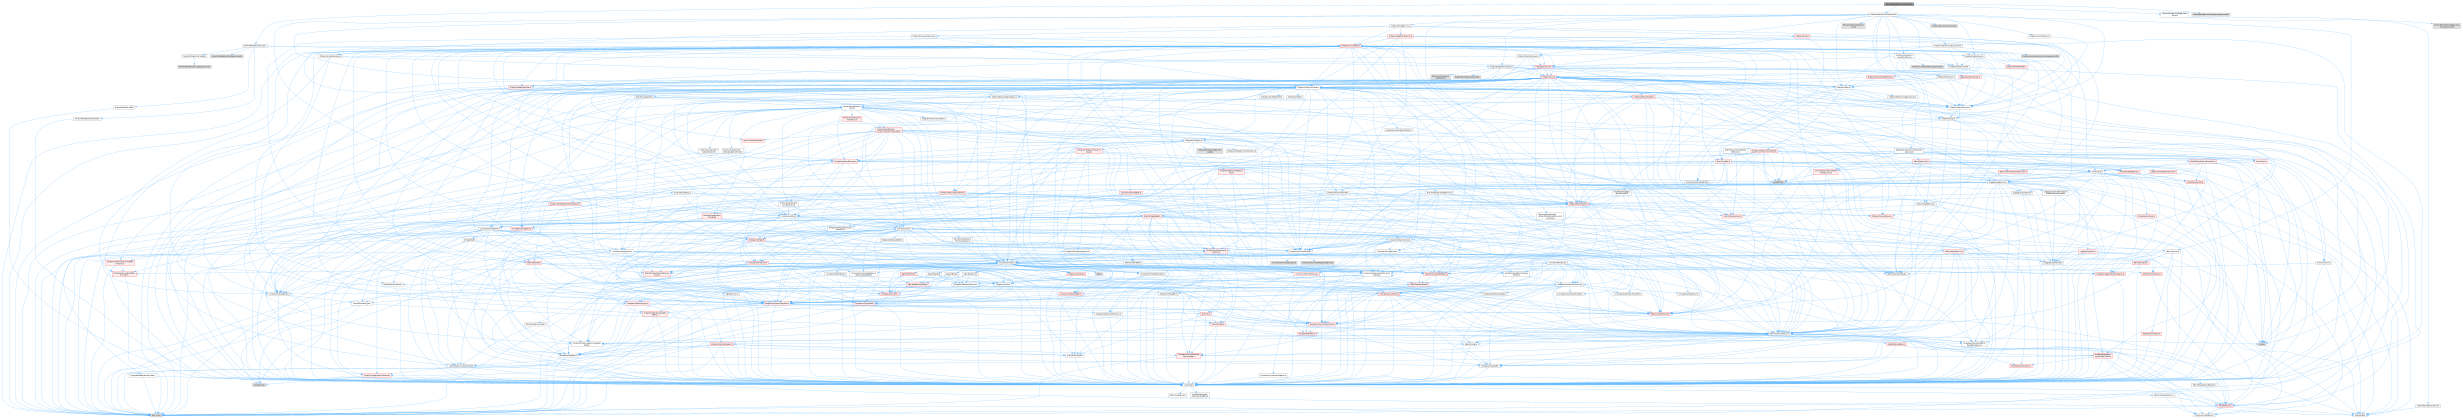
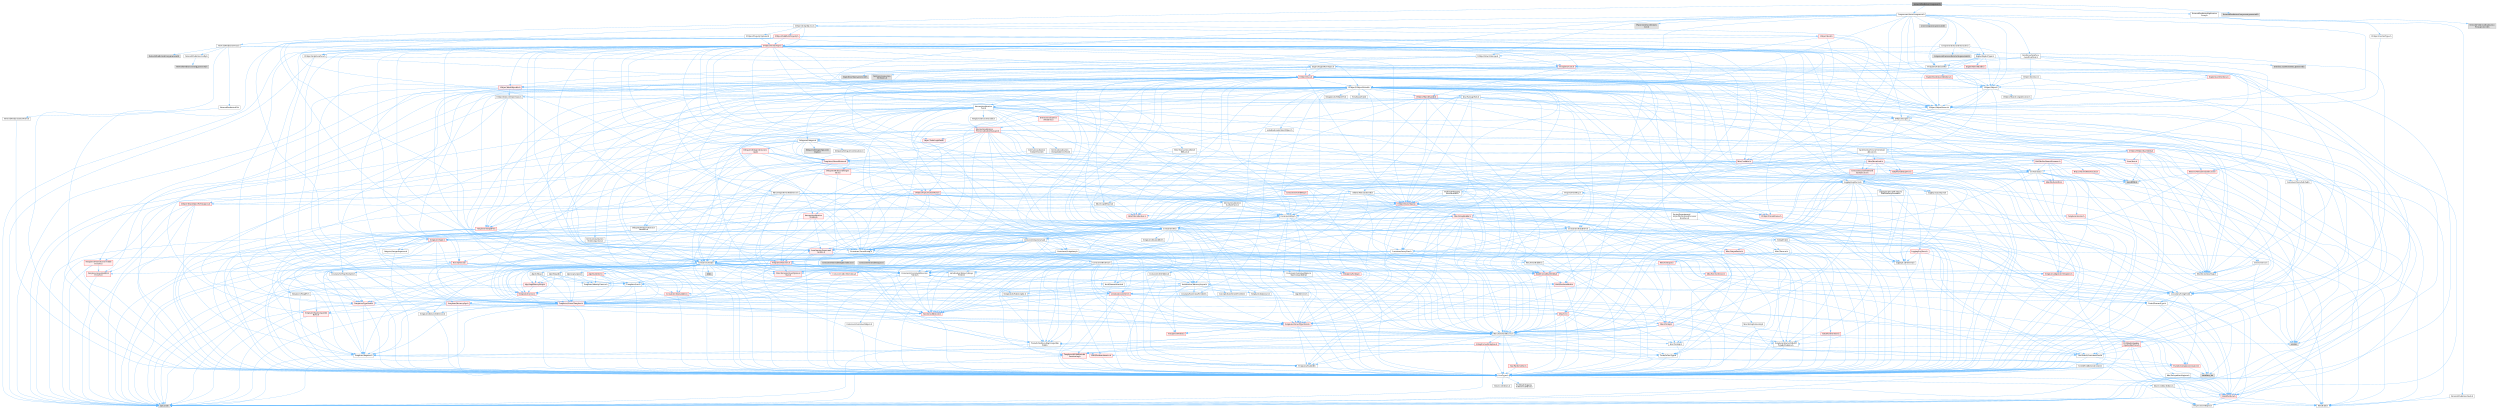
node "Algo/HeapSort.h": label "Algo/HeapSort.h" -> "Algo/LogCategory.h"
edge "HAL/PlatformMisc.h" -> "ProfilingDebugging /CpuProfilerTrace.h": removed
